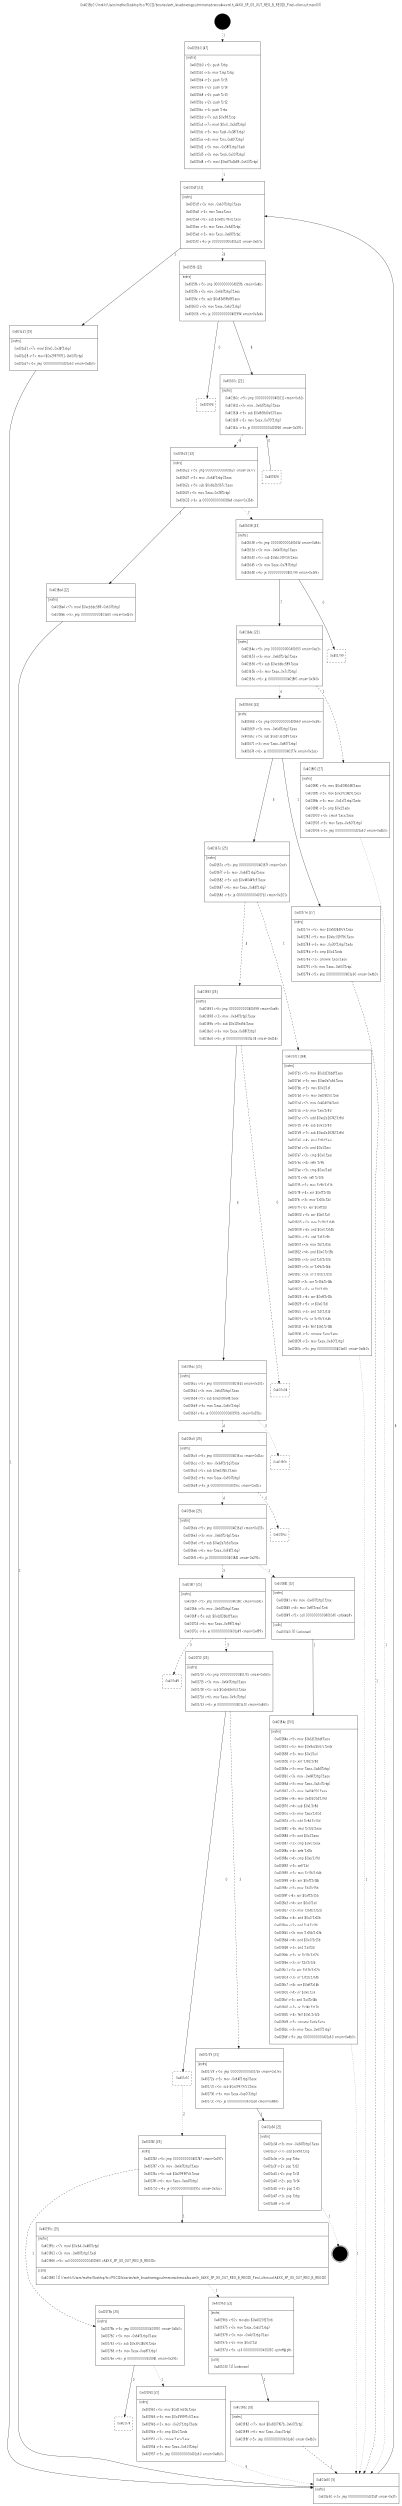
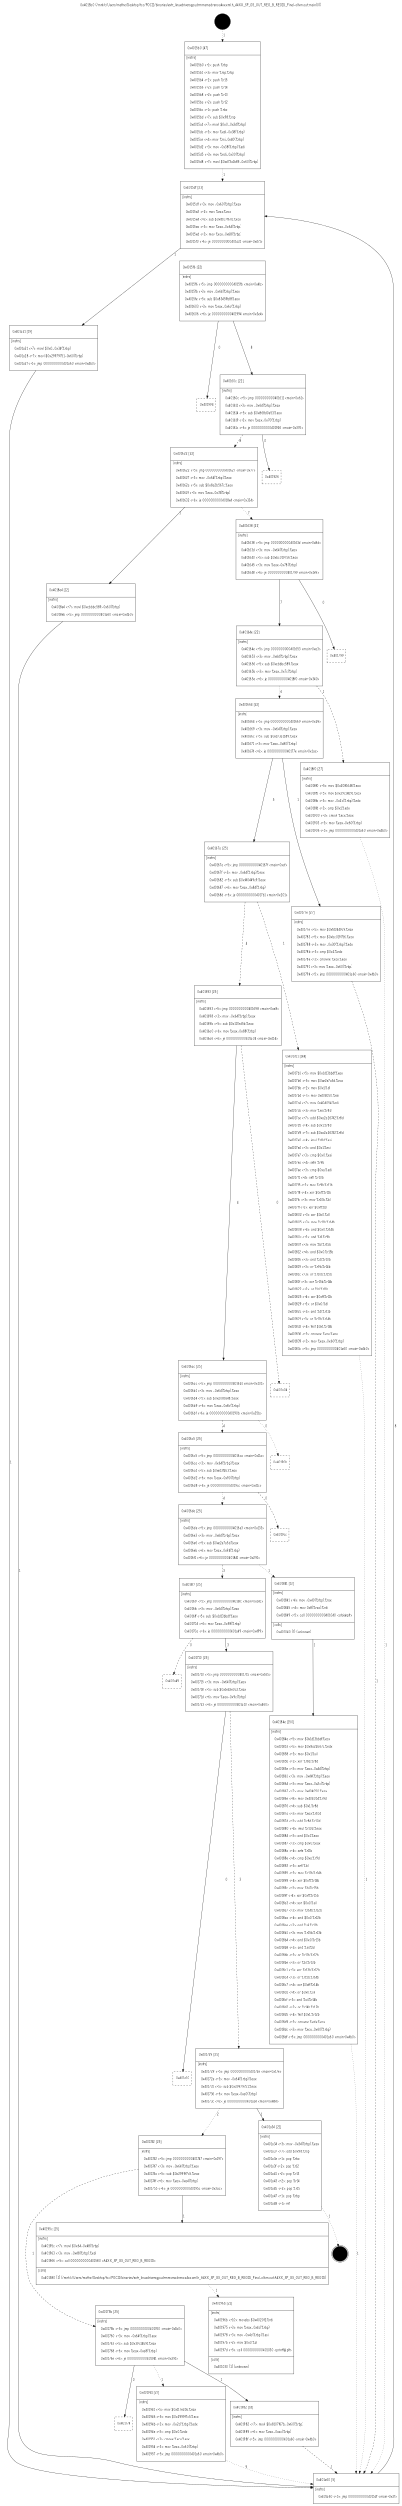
edge "0x4015df [23]" -> "0x4015f6 [22]": removed, label "8"
edge "0x401926" -> "0x40160c [22]": reversed
edge "0x4016f7 [25]" -> "0x401710 [25]": style dashed -> solid
edge "0x401a10" -> "0x401742 [25]": now "0x401729 [25]" -> "0x401742 [25]"
edge "0x40196b [23]" -> "0x401982 [18]": now "0x40175b [25]" -> "0x401982 [18]"
